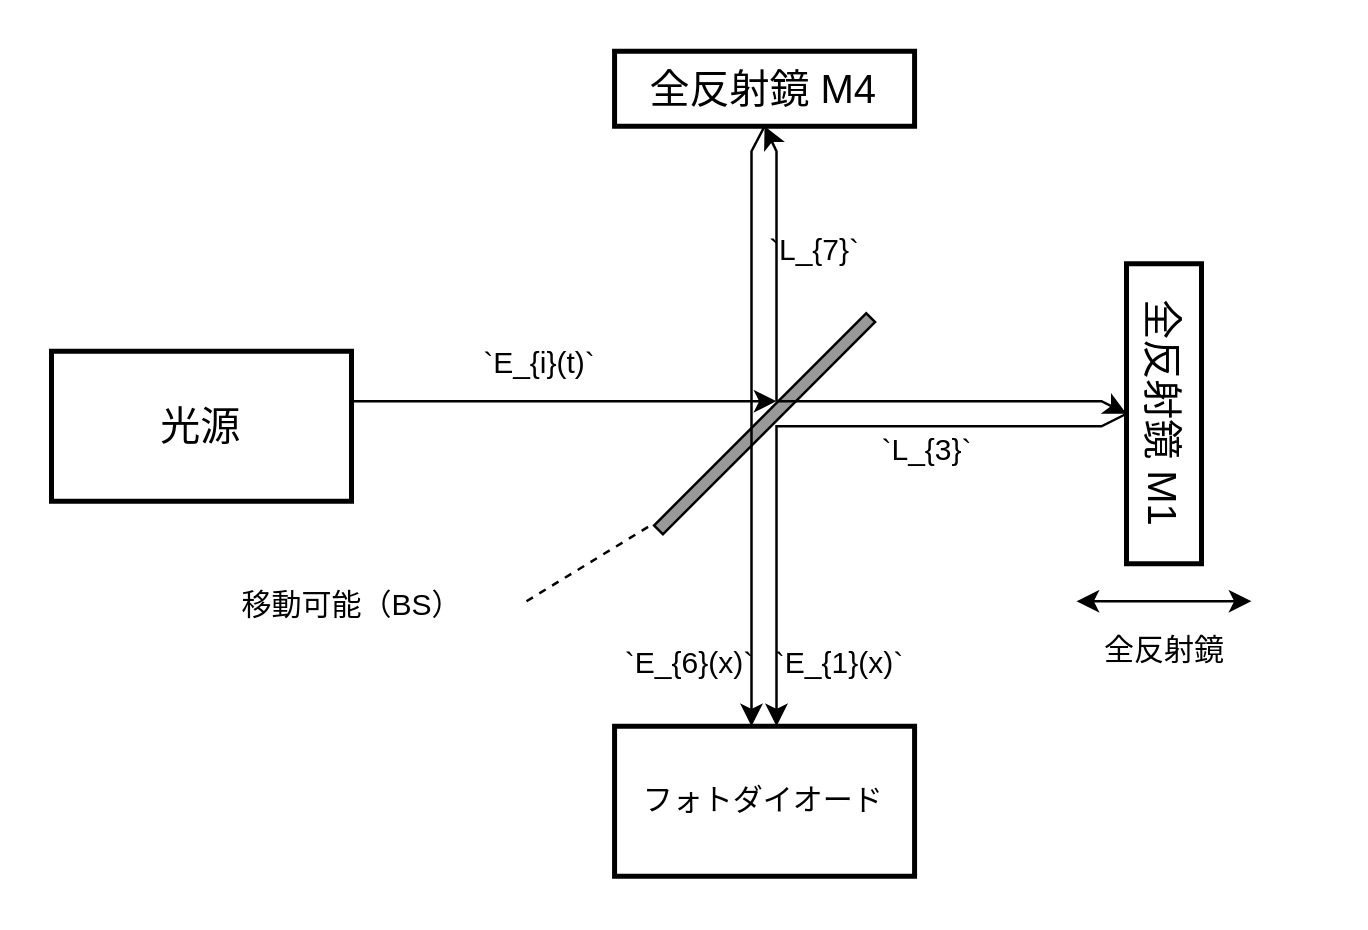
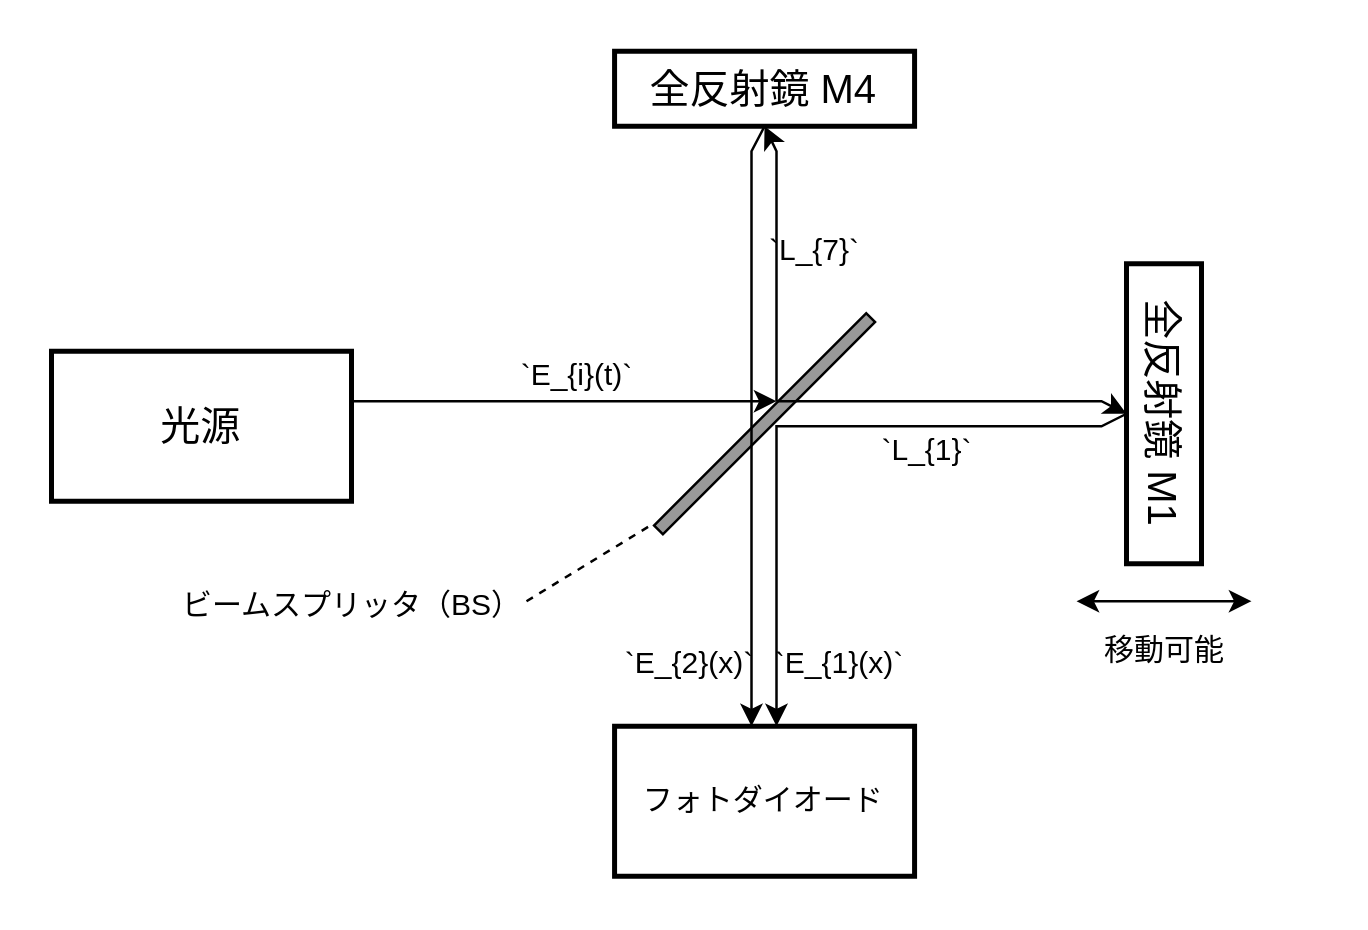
node "`E_{i}(t)`": moved (539, 364) -> (576, 376)
node "`L_{3}`": label "`L_{3}`" -> "`L_{1}`"
node "移動可能（BS）": label "移動可能（BS）" -> "ビームスプリッタ（BS）"
node "全反射鏡": label "全反射鏡" -> "移動可能"
node "`E_{6}(x)`": label "`E_{6}(x)`" -> "`E_{2}(x)`"
